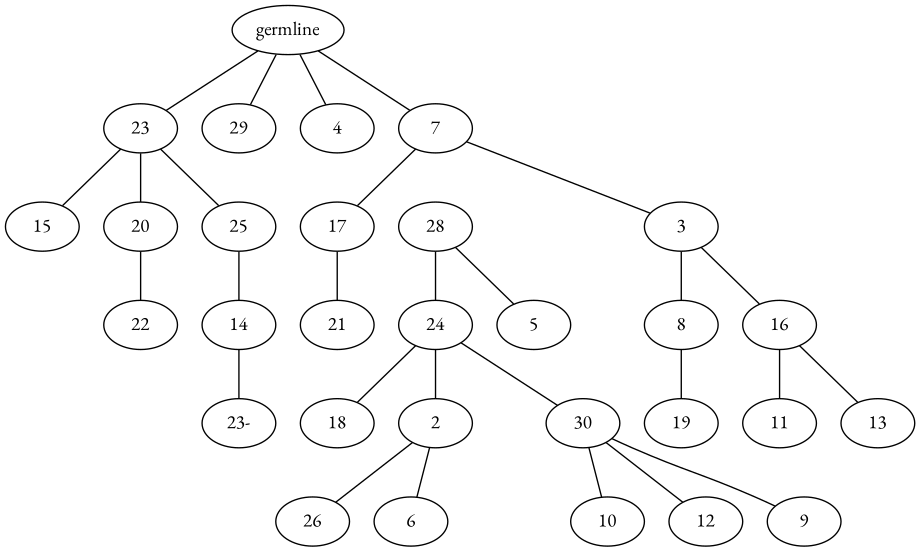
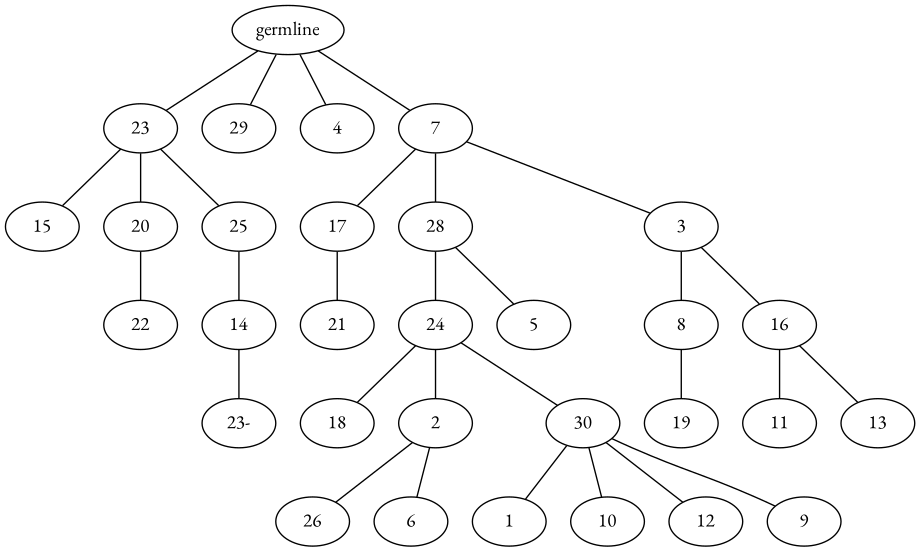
edge "7" -- "28": added
node "1": added
